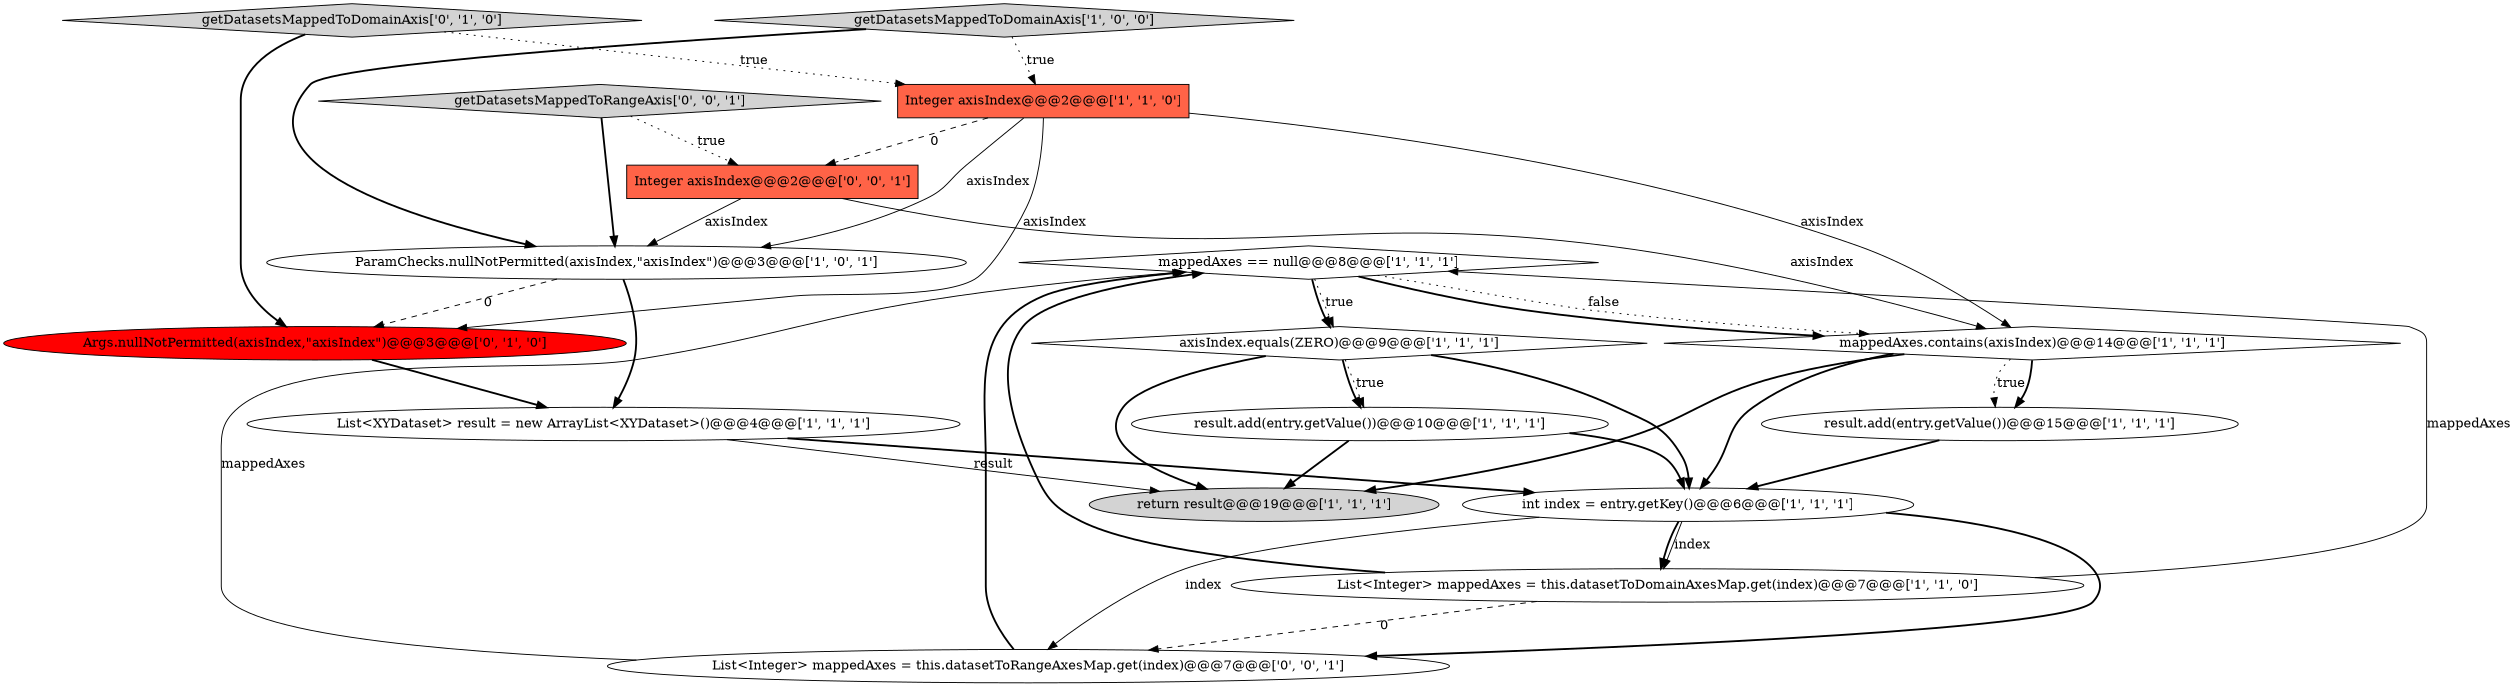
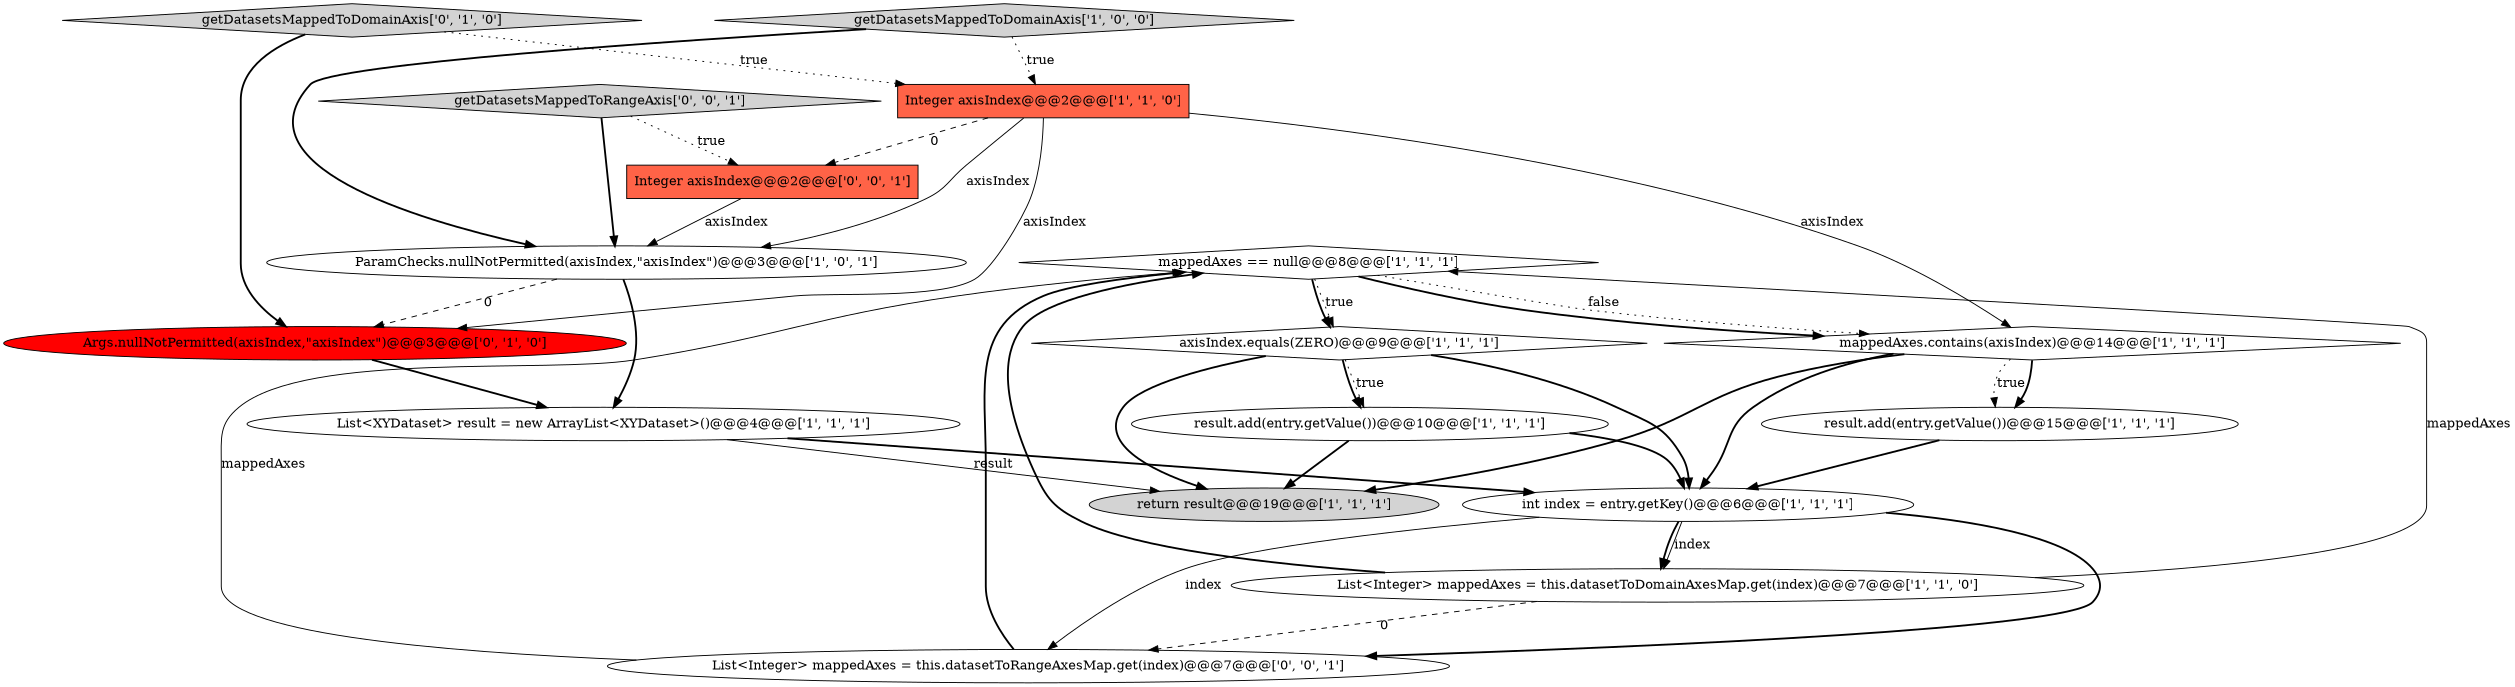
edge "Integer axisIndex@@@2@@@['0', '0', '1']" -> "mappedAxes.contains(axisIndex)@@@14@@@['1', '1', '1']": removed, label "axisIndex"
